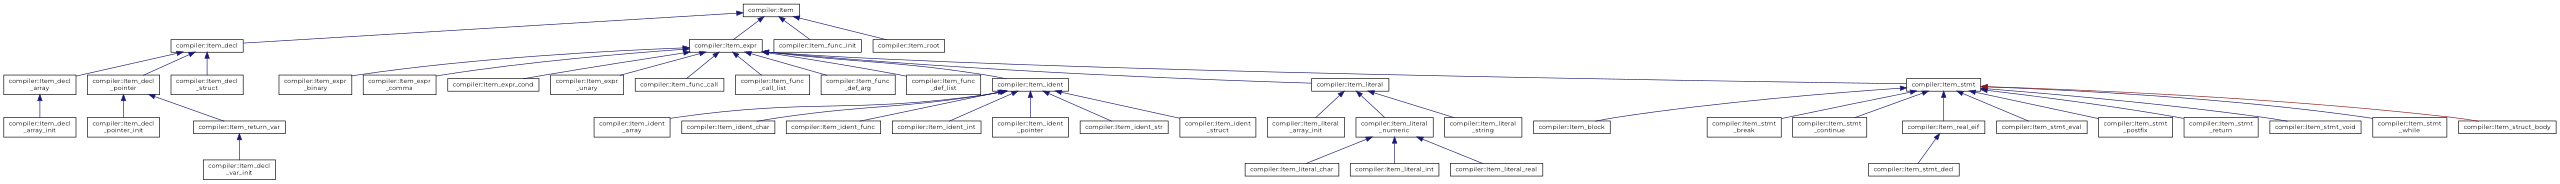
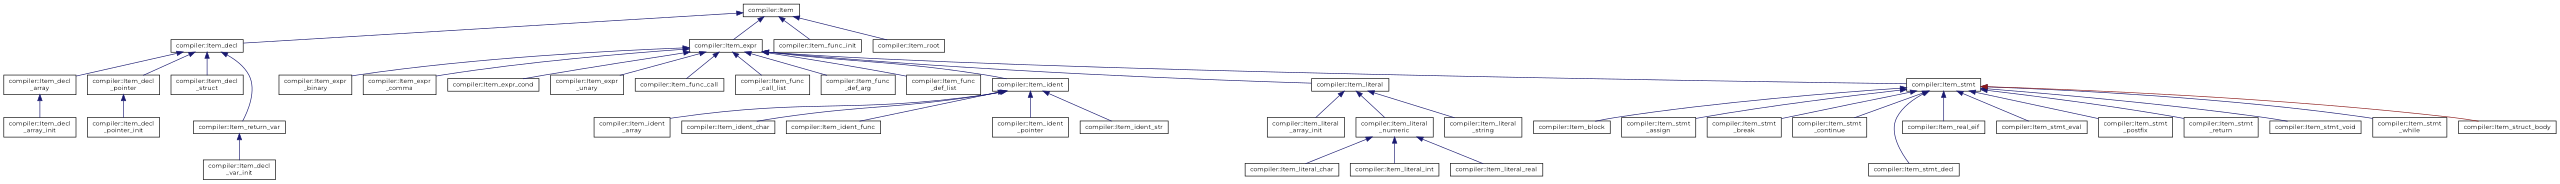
edge "compiler::Item_return_var" -> "compiler::Item_decl _pointer": now "compiler::Item_return_var" -> "compiler::Item_decl"
node "compiler::Item_ident_int": removed
node "compiler::Item_ident _struct": removed
node "compiler::Item_stmt _assign": added
edge "compiler::Item_stmt_decl" -> "compiler::Item_real_eif": now "compiler::Item_stmt_decl" -> "compiler::Item_stmt"
